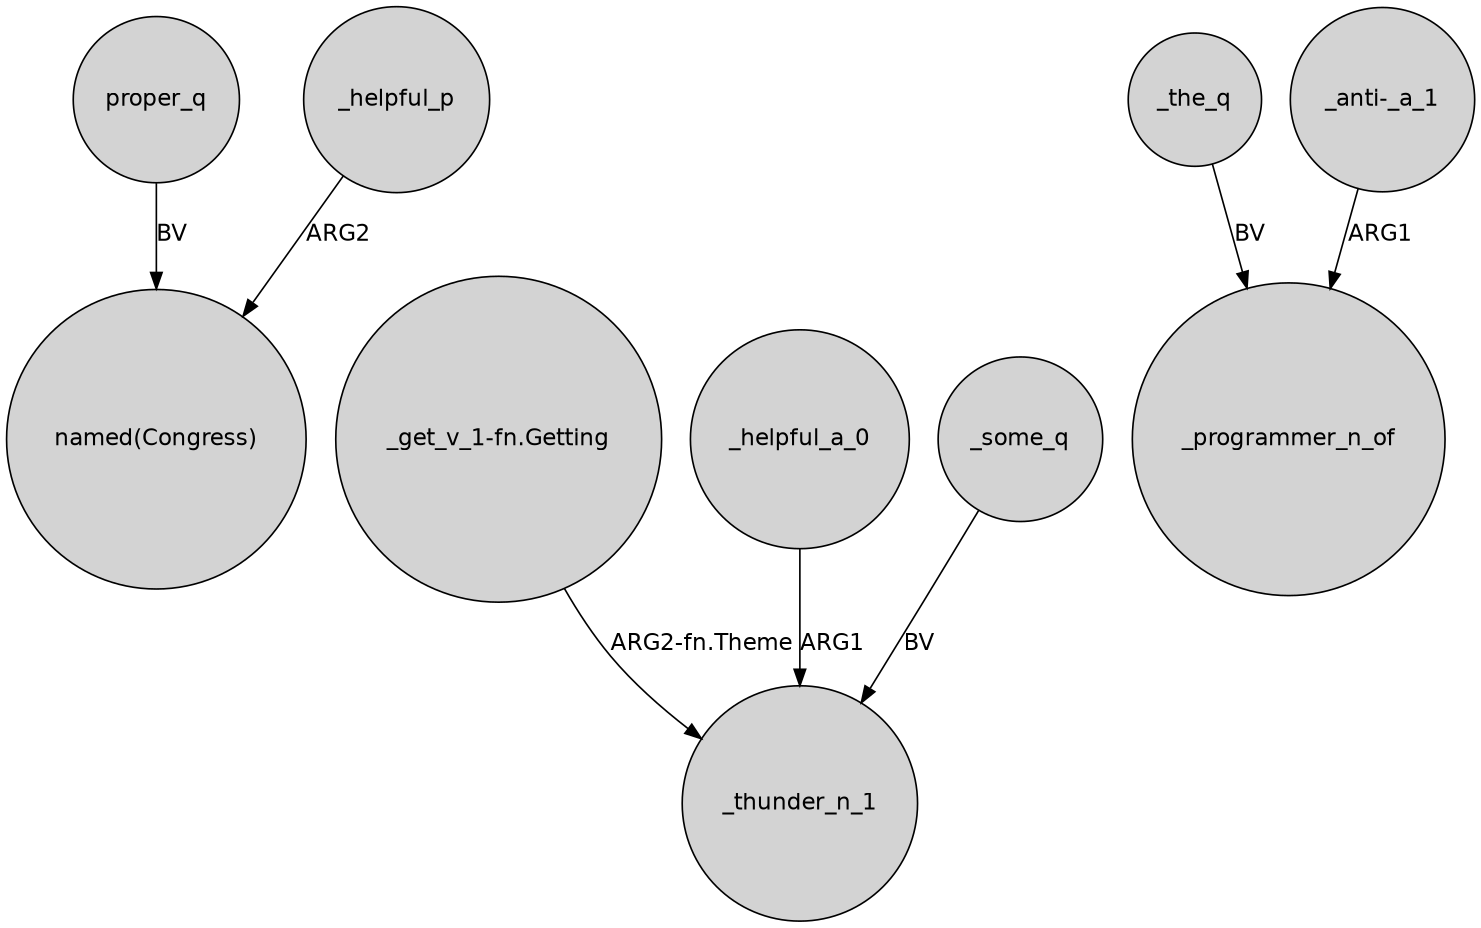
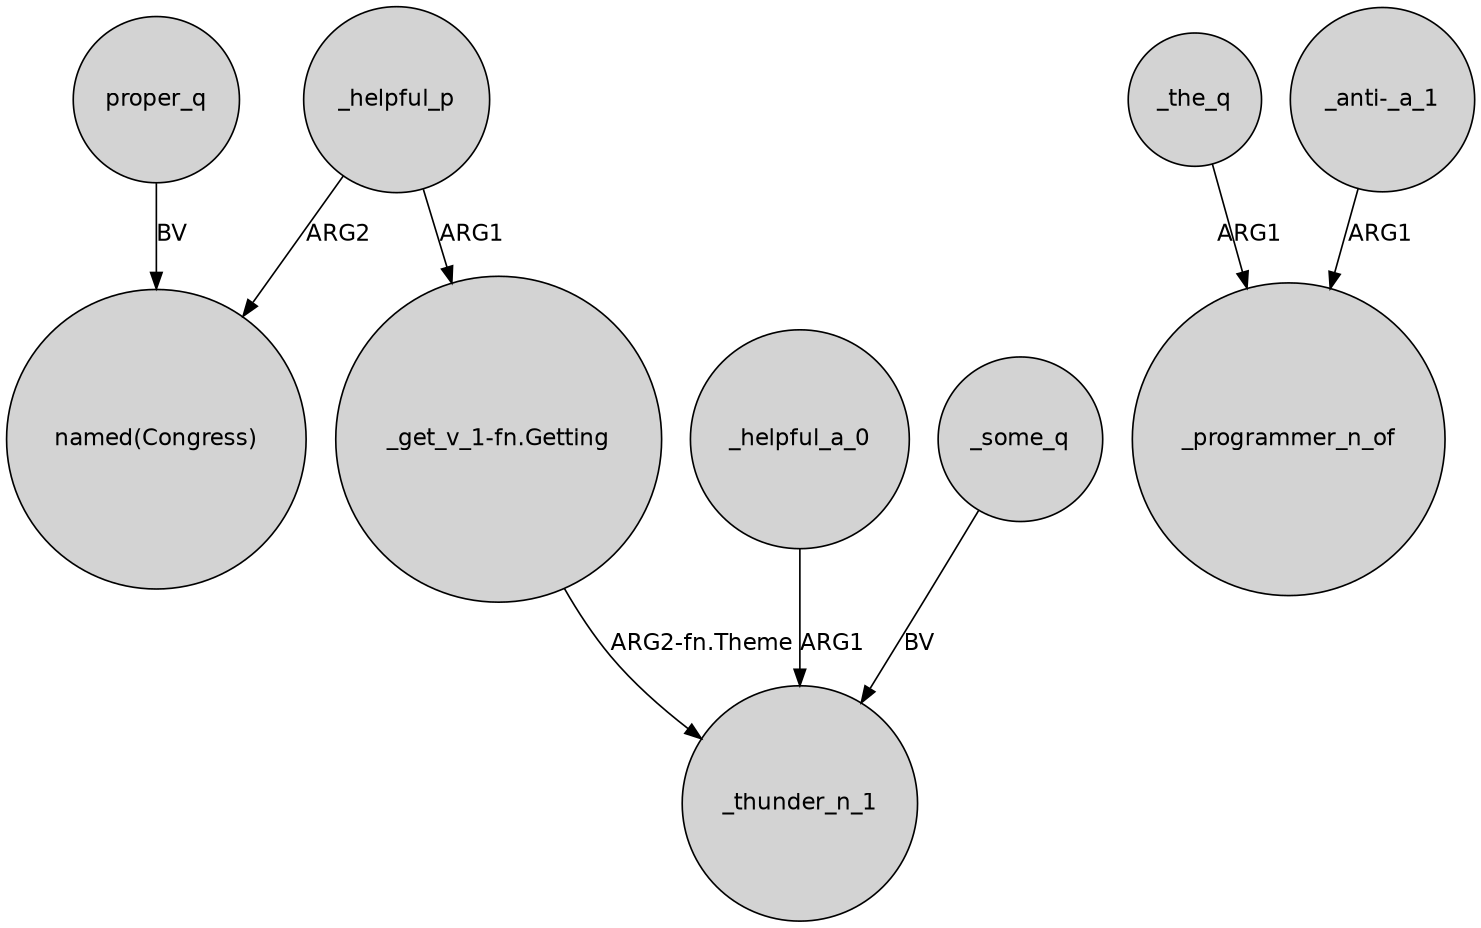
edge "_helpful_p" -> "_get_v_1-fn.Getting": added, label "ARG1"
edge "_the_q" -> "_programmer_n_of": label "BV" -> "ARG1"
